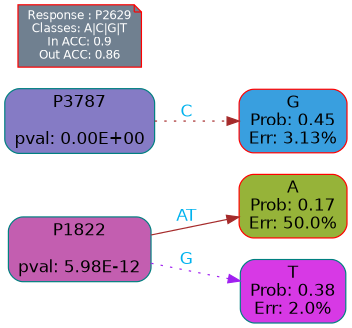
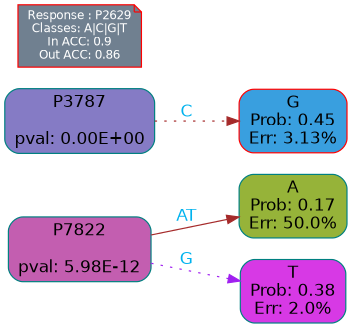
node "A Prob: 0.17 Err: 50.0%": color red -> teal
node "P1822 pval: 5.98E-12": label "P1822 pval: 5.98E-12" -> "P7822 pval: 5.98E-12"
